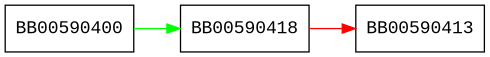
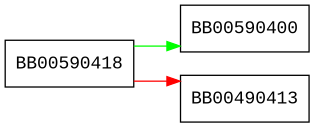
edge "BB00590400" -> "BB00590418": reversed
node "BB00590413": label "BB00590413" -> "BB00490413"
